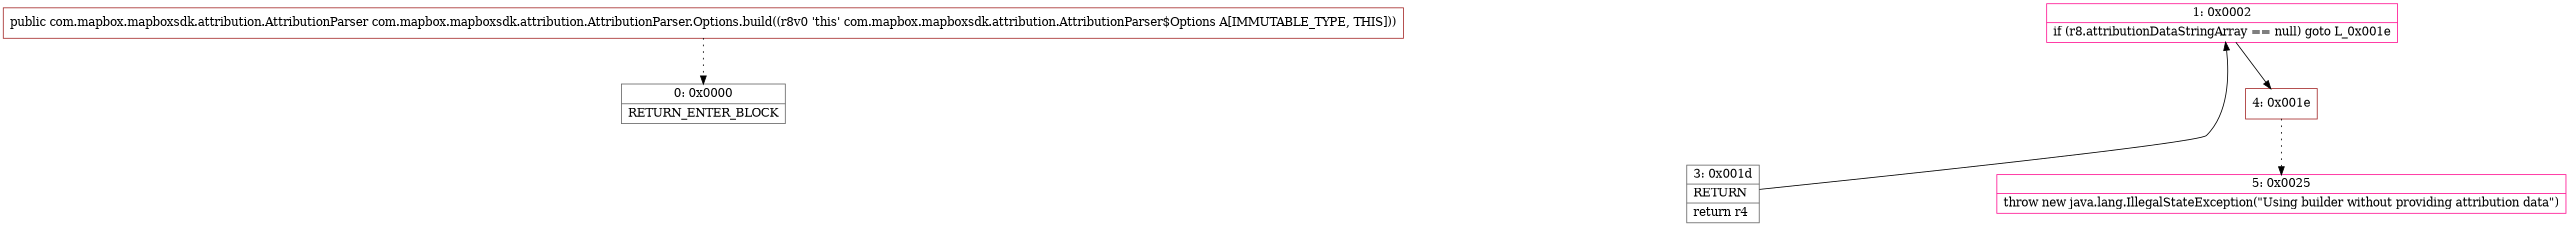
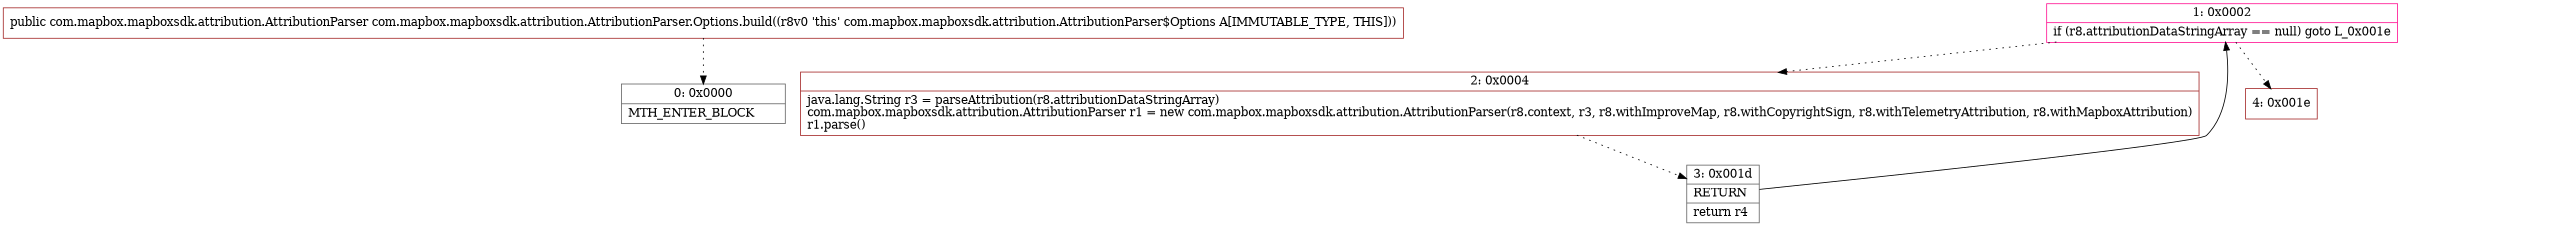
edge "1: 0x0002" -> "4: 0x001e": style solid -> dotted
node "2: 0x0004": added
node "0: 0x0000": text "RETURN_ENTER_BLOCK" -> "MTH_ENTER_BLOCK"
node "5: 0x0025": removed
